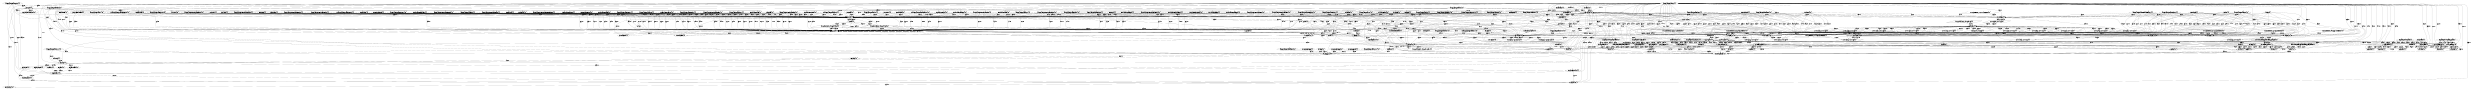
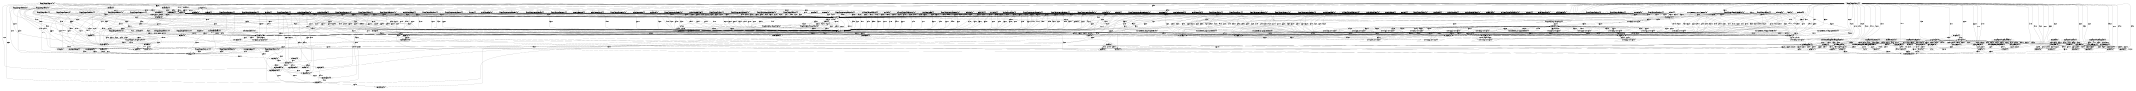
edge "10.0.2.15:UNKNOWN->104.193.88.123:UNKNOWN [0.0]" -> "127.0.0.1:59278->127.0.1.1:53 [0.0]": now "10.0.2.15:UNKNOWN->104.193.88.123:UNKNOWN [0.0]" -> "18942ping [0.0]"
node "10.0.2.15:50480->162.125.3.1:443 [0.0]": removed
edge "18951wget [0.0]" -> "192.168.29.145:55274->192.168.29.113:9001 [0.0]": now "/etc/passwd [0.0]" -> "192.168.29.145:55274->192.168.29.113:9001 [0.0]"
